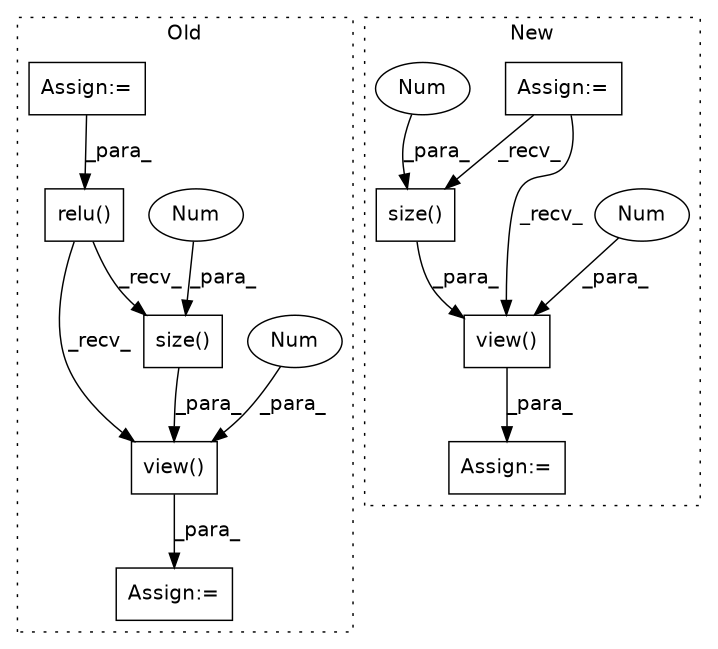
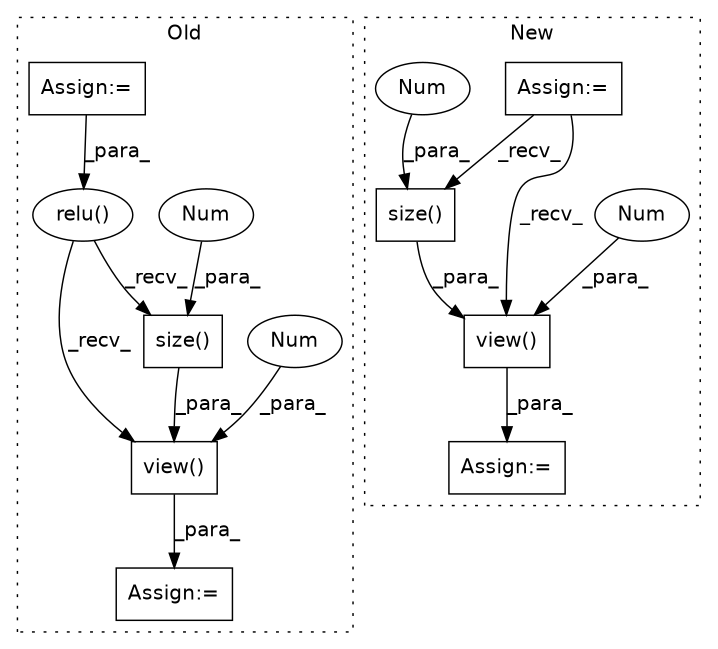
node "relu()": shape box -> ellipse
